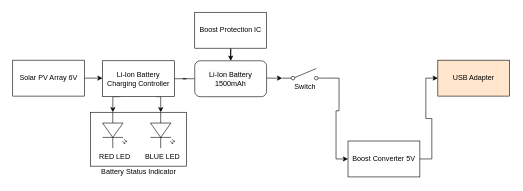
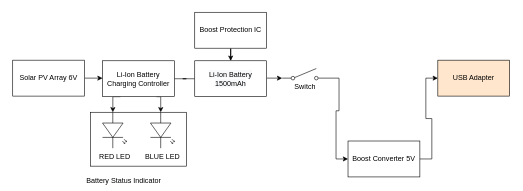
node "Li-Ion Battery1500mAh": shape rounded rectangle -> rectangle
node "Battery Status Indicator": moved (138, 173) -> (123, 182)
